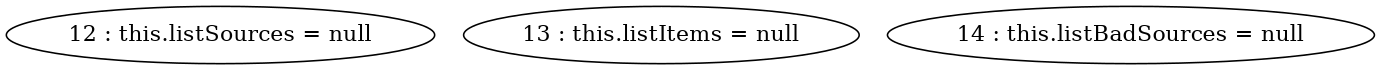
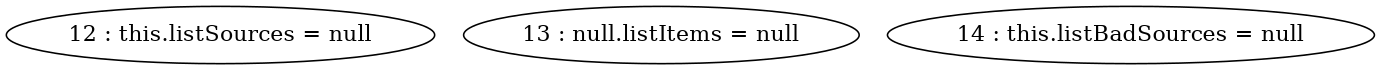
node "13 : this.listItems = null": label "13 : this.listItems = null" -> "13 : null.listItems = null"
